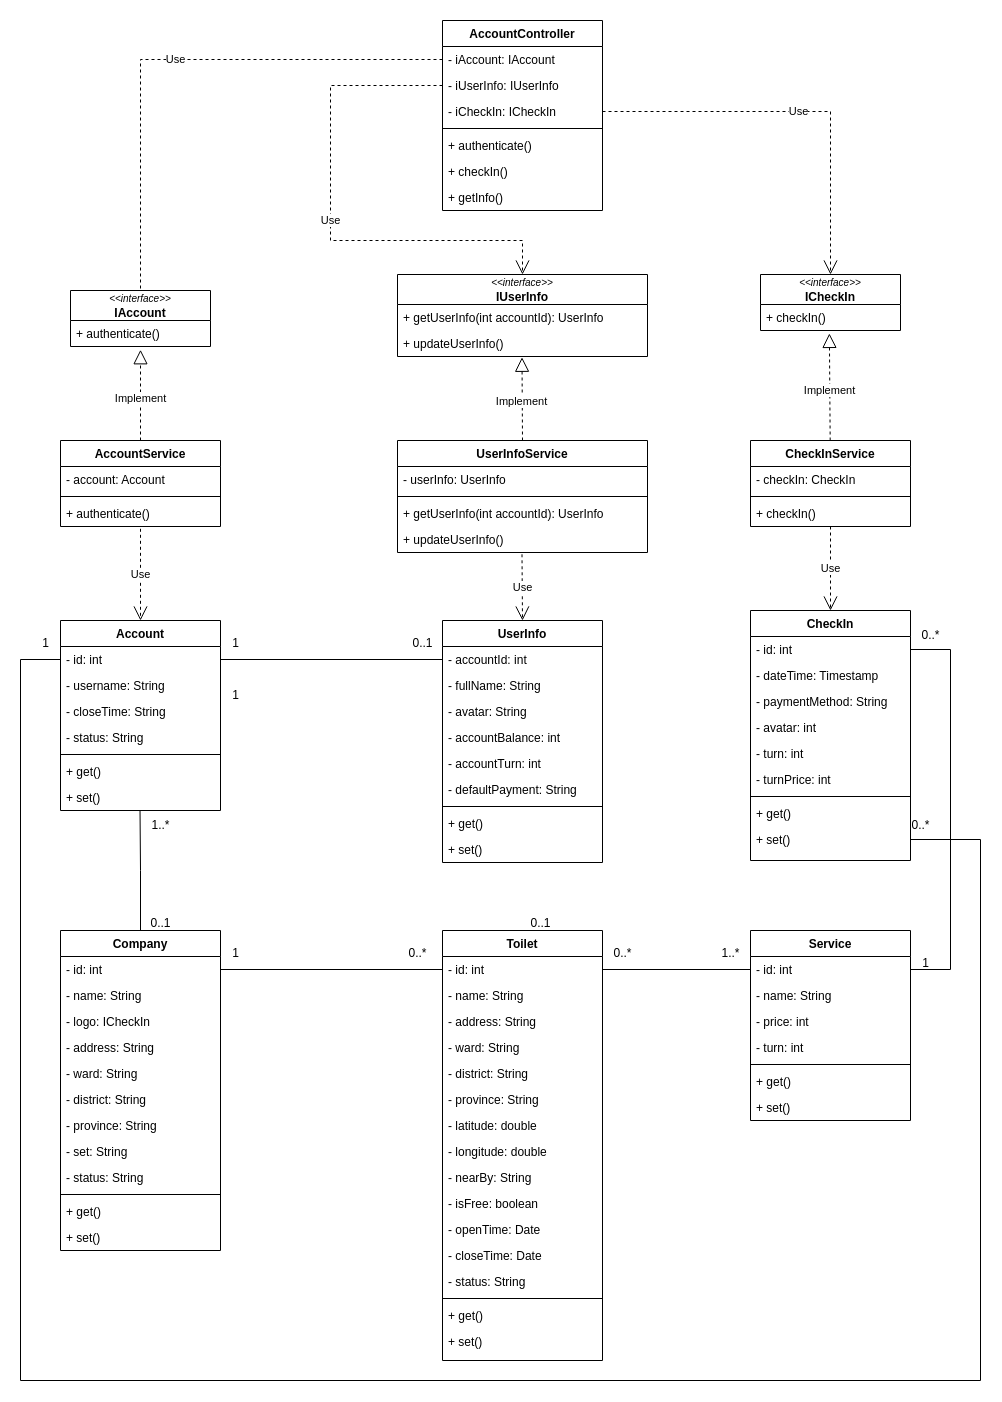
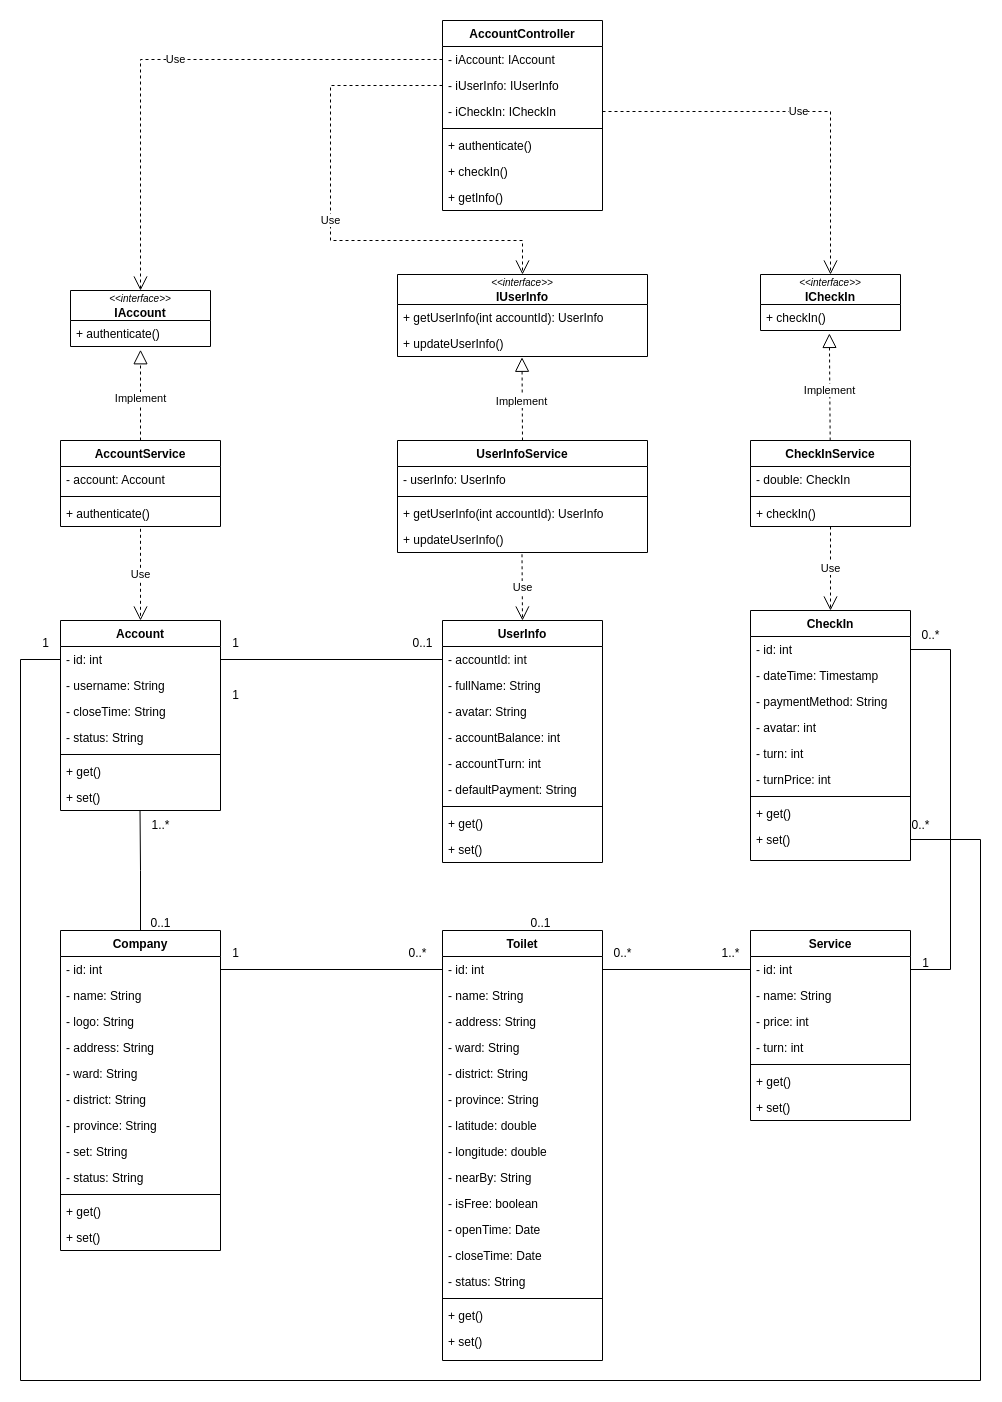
edge "- iAccount: IAccount" -- "<<interface>> IAccount": arrowhead none -> open
node "- checkIn: CheckIn": label "- checkIn: CheckIn" -> "- double: CheckIn"
node "- logo: ICheckIn": label "- logo: ICheckIn" -> "- logo: String"
